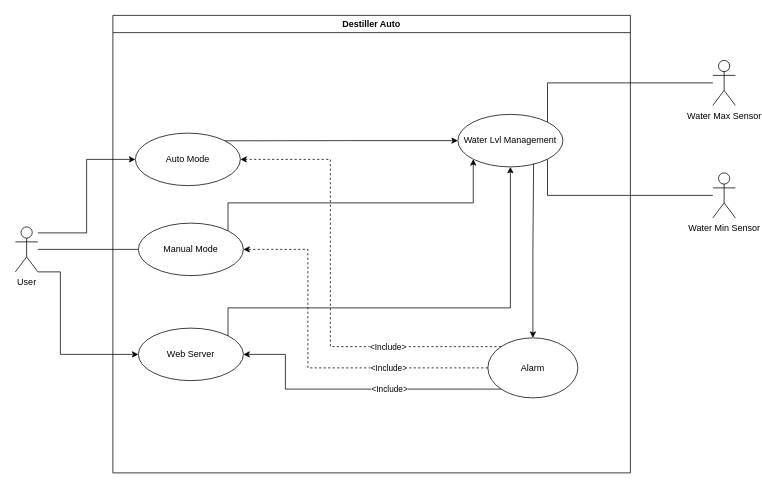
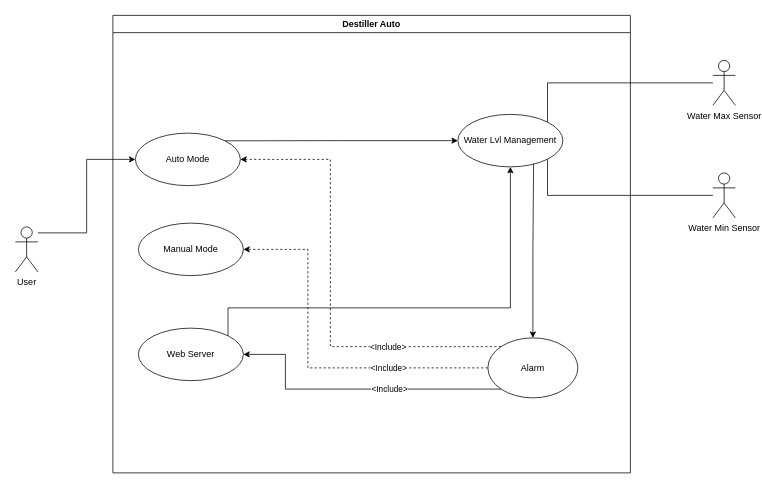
edge "Manual Mode" -> "Water Lvl Management": removed
edge "User" -- "Manual Mode": removed
edge "User" -> "Web Server": removed
